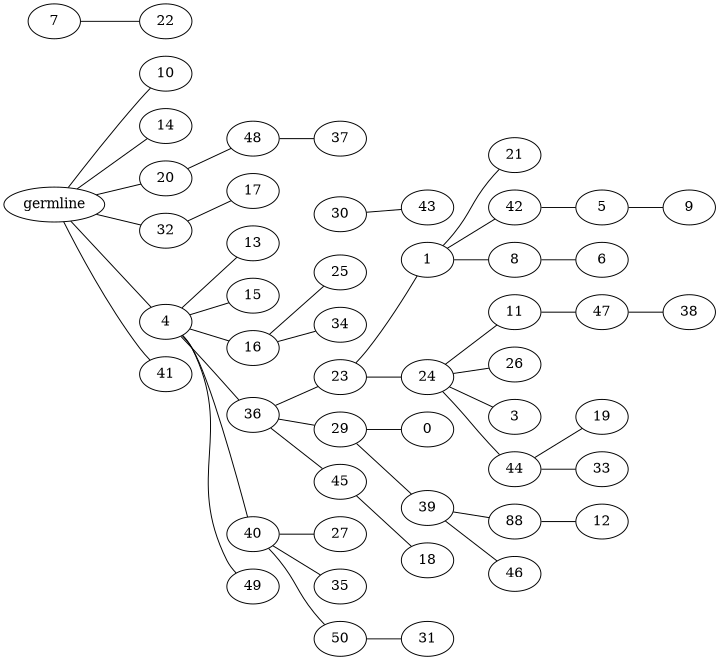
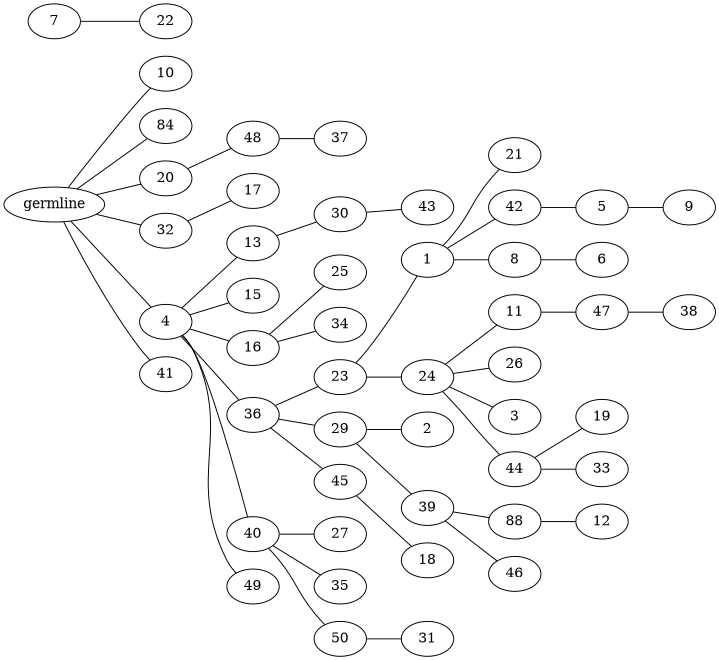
node "14": label "14" -> "84"
edge "30" -- "13": added
node "0": label "0" -> "2"
